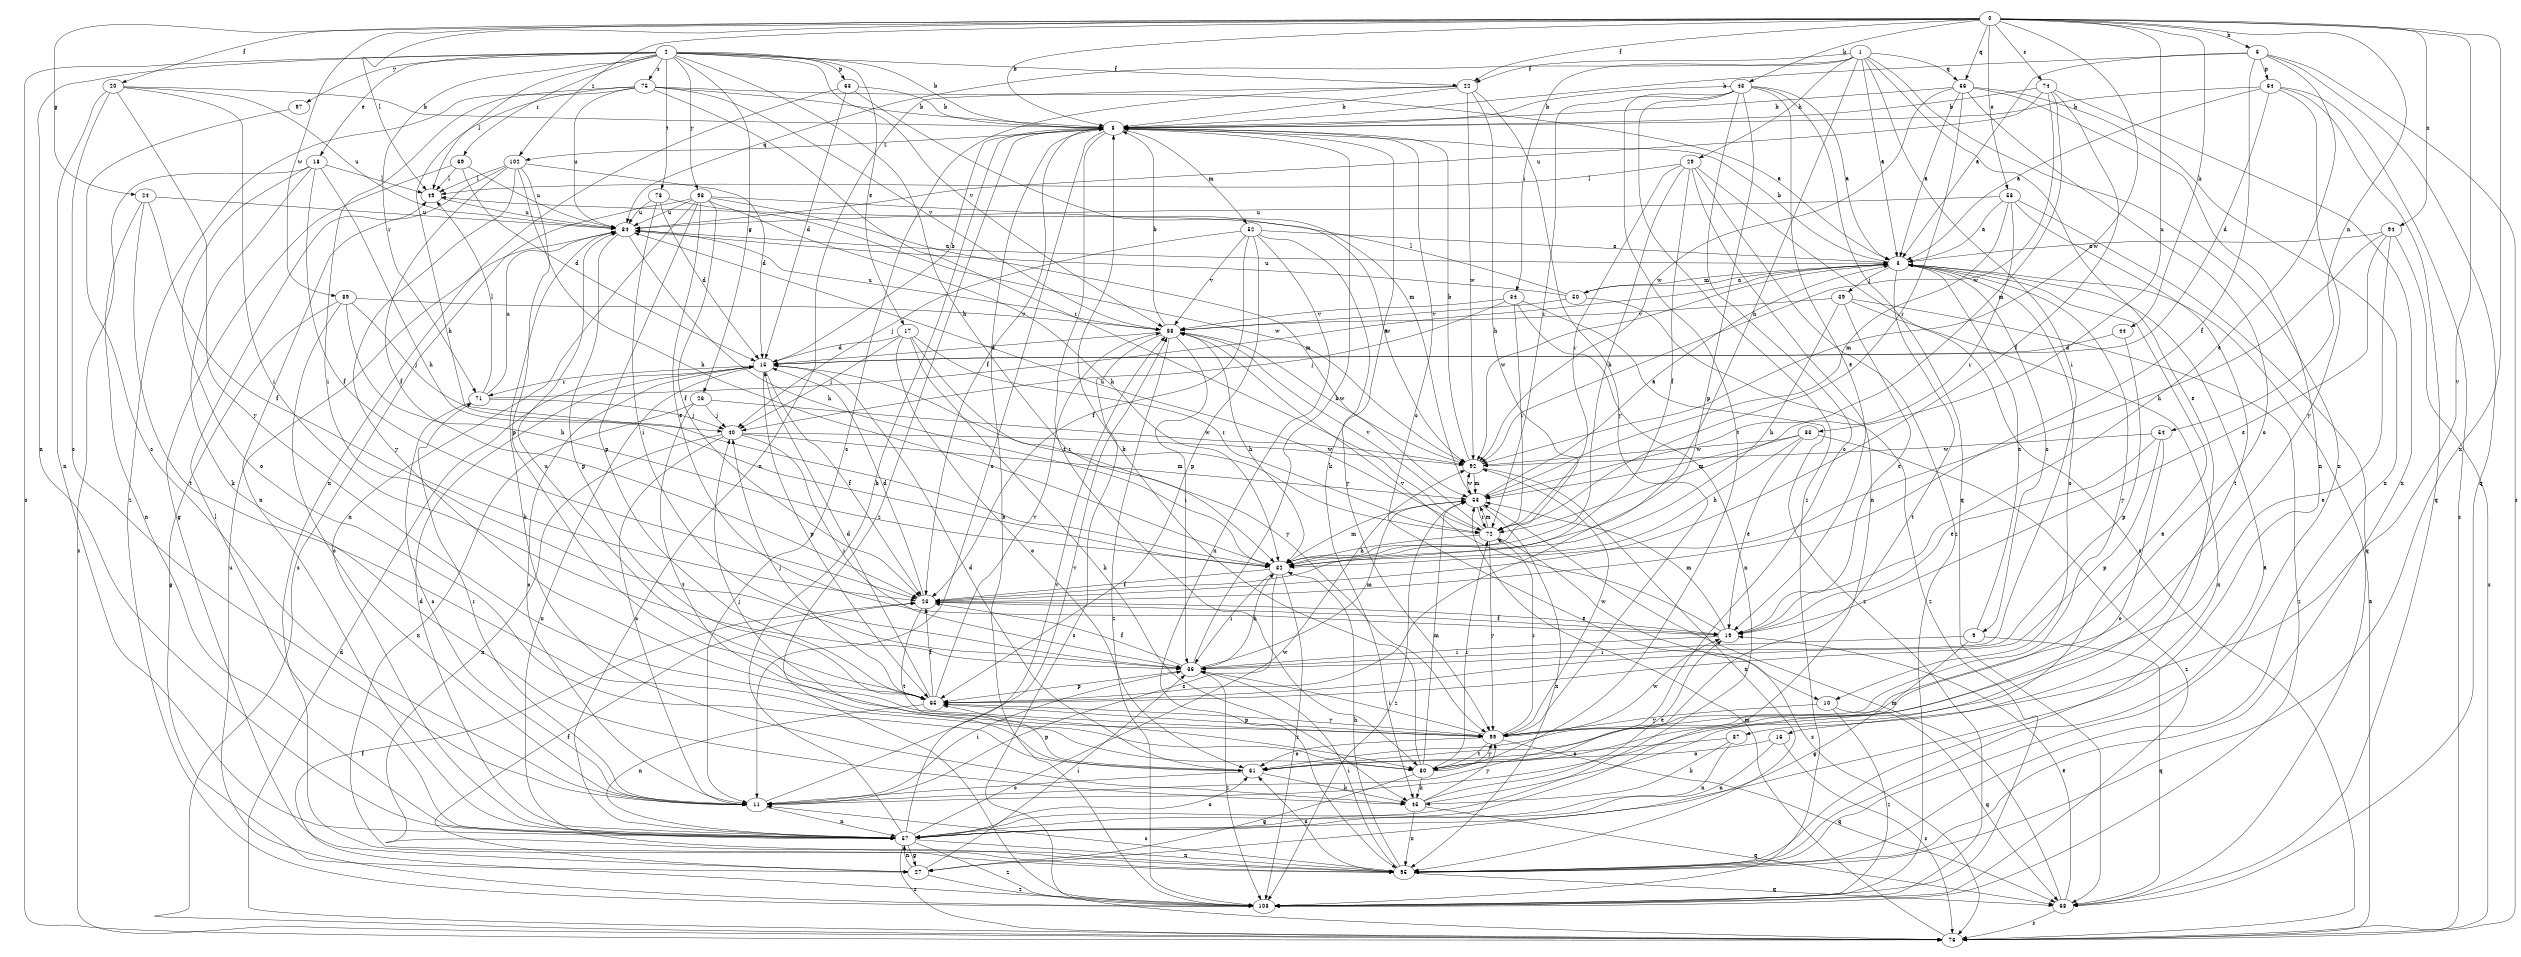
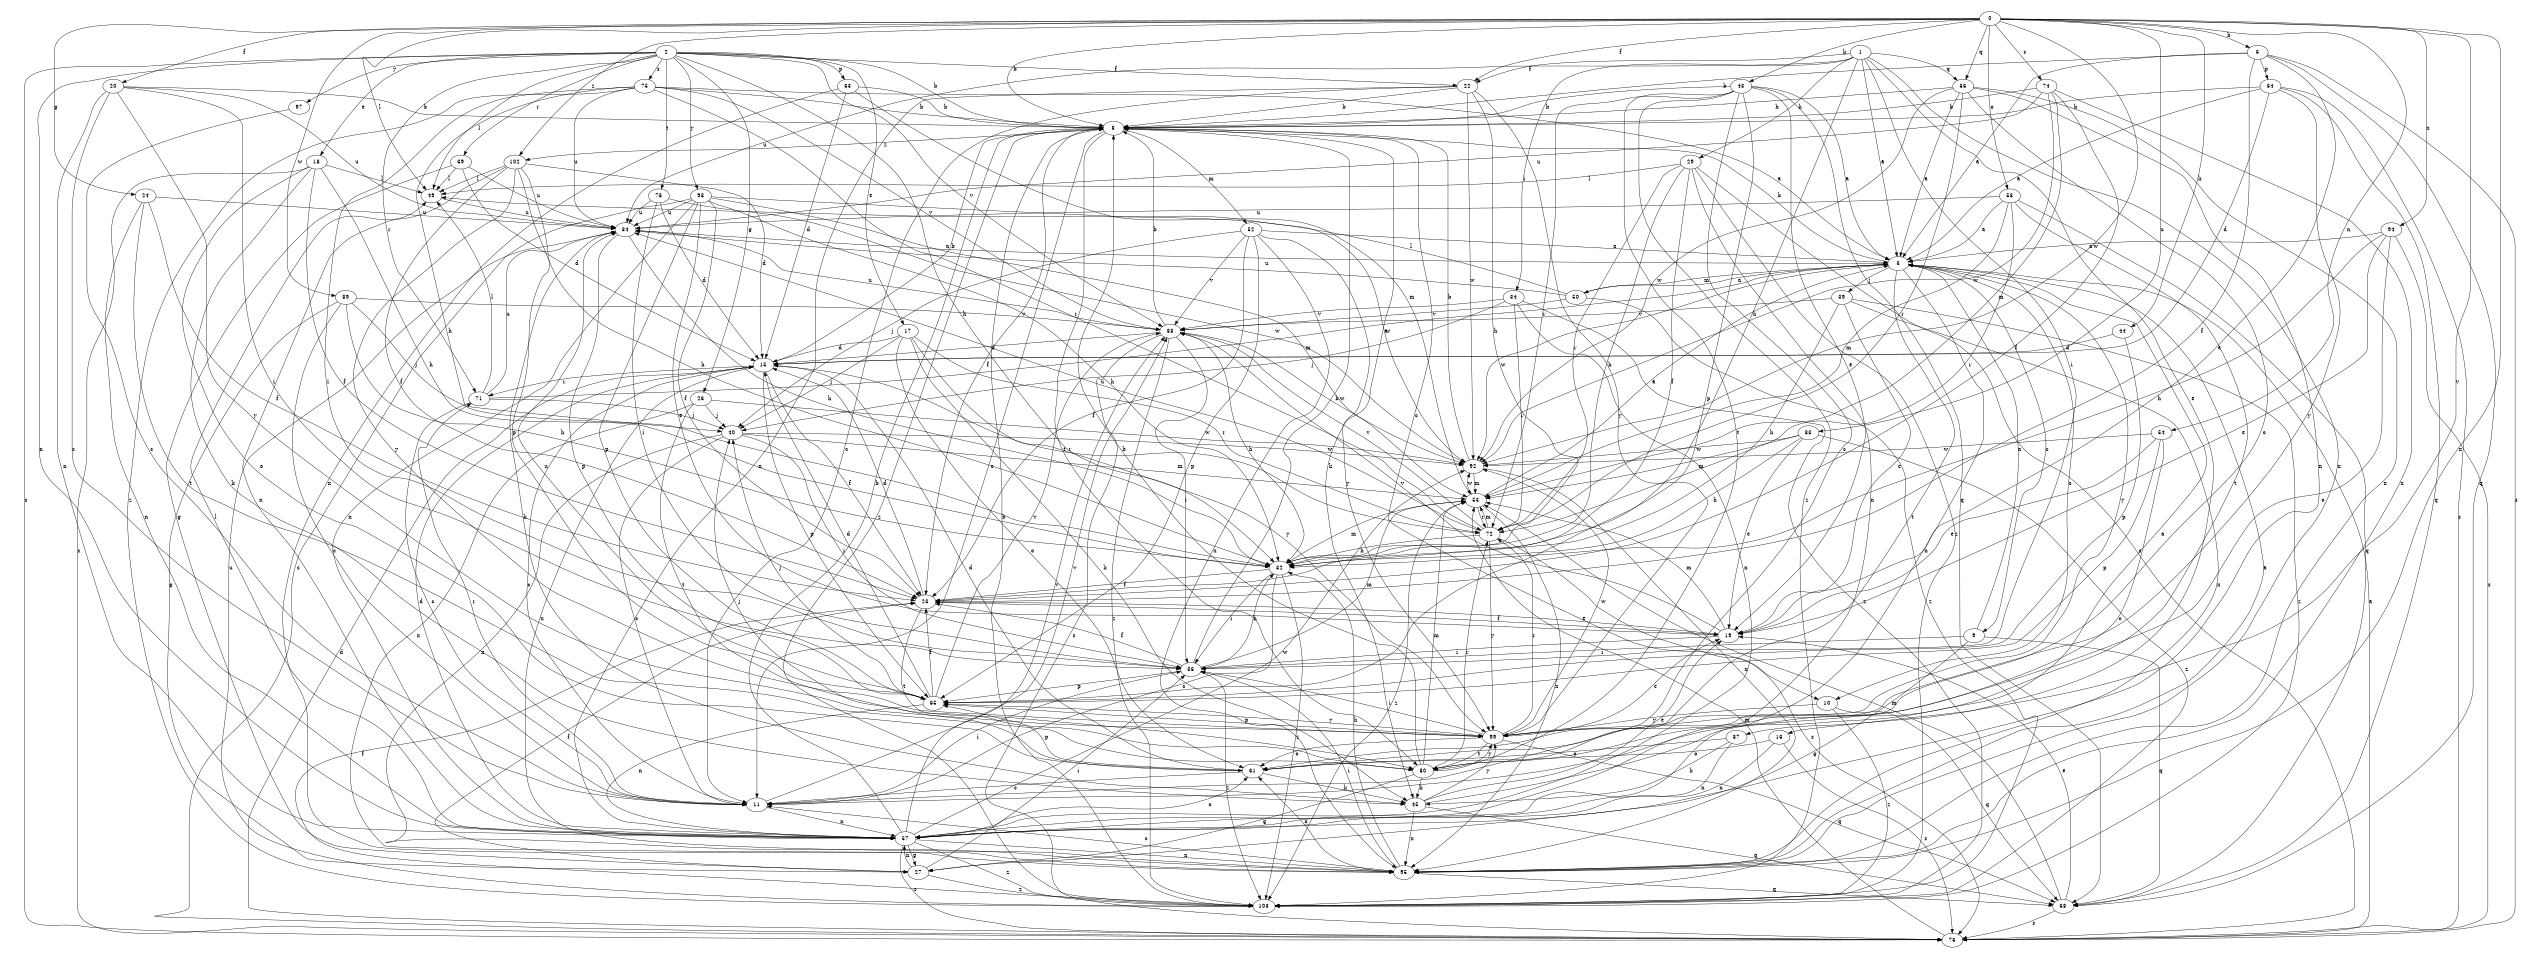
edge "1" -> "84": label "q" -> "u"
edge "99" -> "19": label "w" -> "e"
edge "3" -> "57": added, label "n"
